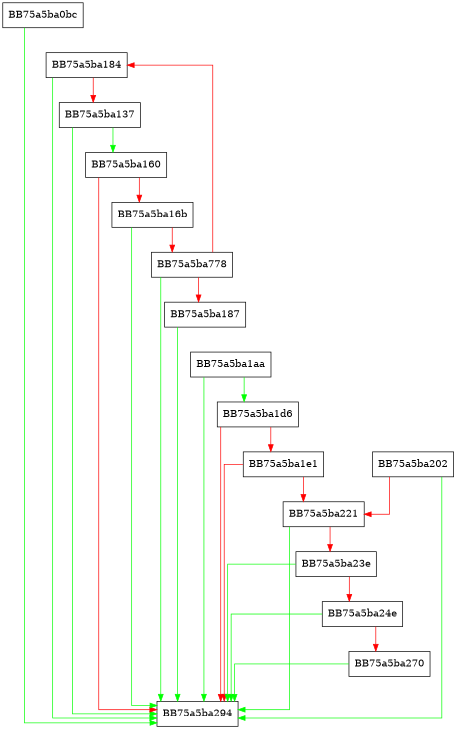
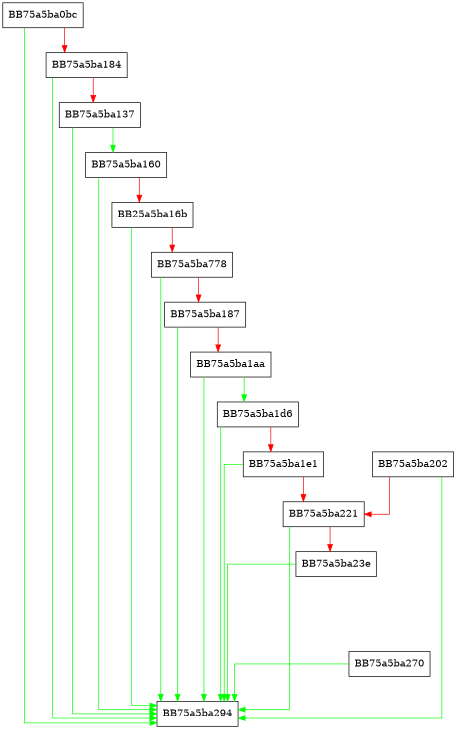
edge "BB75a5ba778" -> "BB75a5ba184": now "BB75a5ba0bc" -> "BB75a5ba184"
node "BB75a5ba16b": label "BB75a5ba16b" -> "BB25a5ba16b"
edge "BB75a5ba187" -> "BB75a5ba1aa": added
edge "BB75a5ba160" -> "BB75a5ba294": color red -> green
edge "BB75a5ba1d6" -> "BB75a5ba294": color red -> green
edge "BB75a5ba1e1" -> "BB75a5ba294": color red -> green
node "BB75a5ba24e": removed
